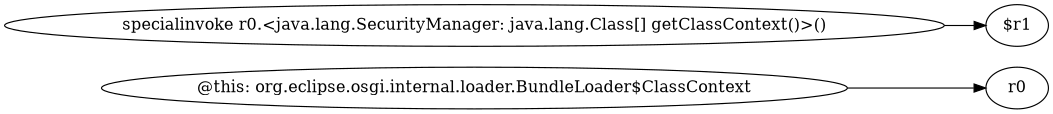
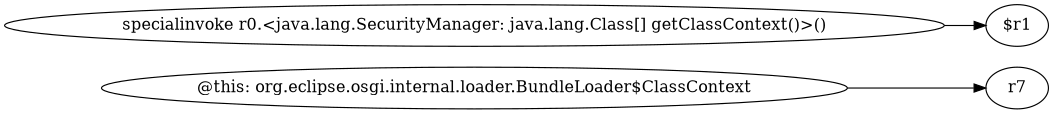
node "r0": label "r0" -> "r7"
